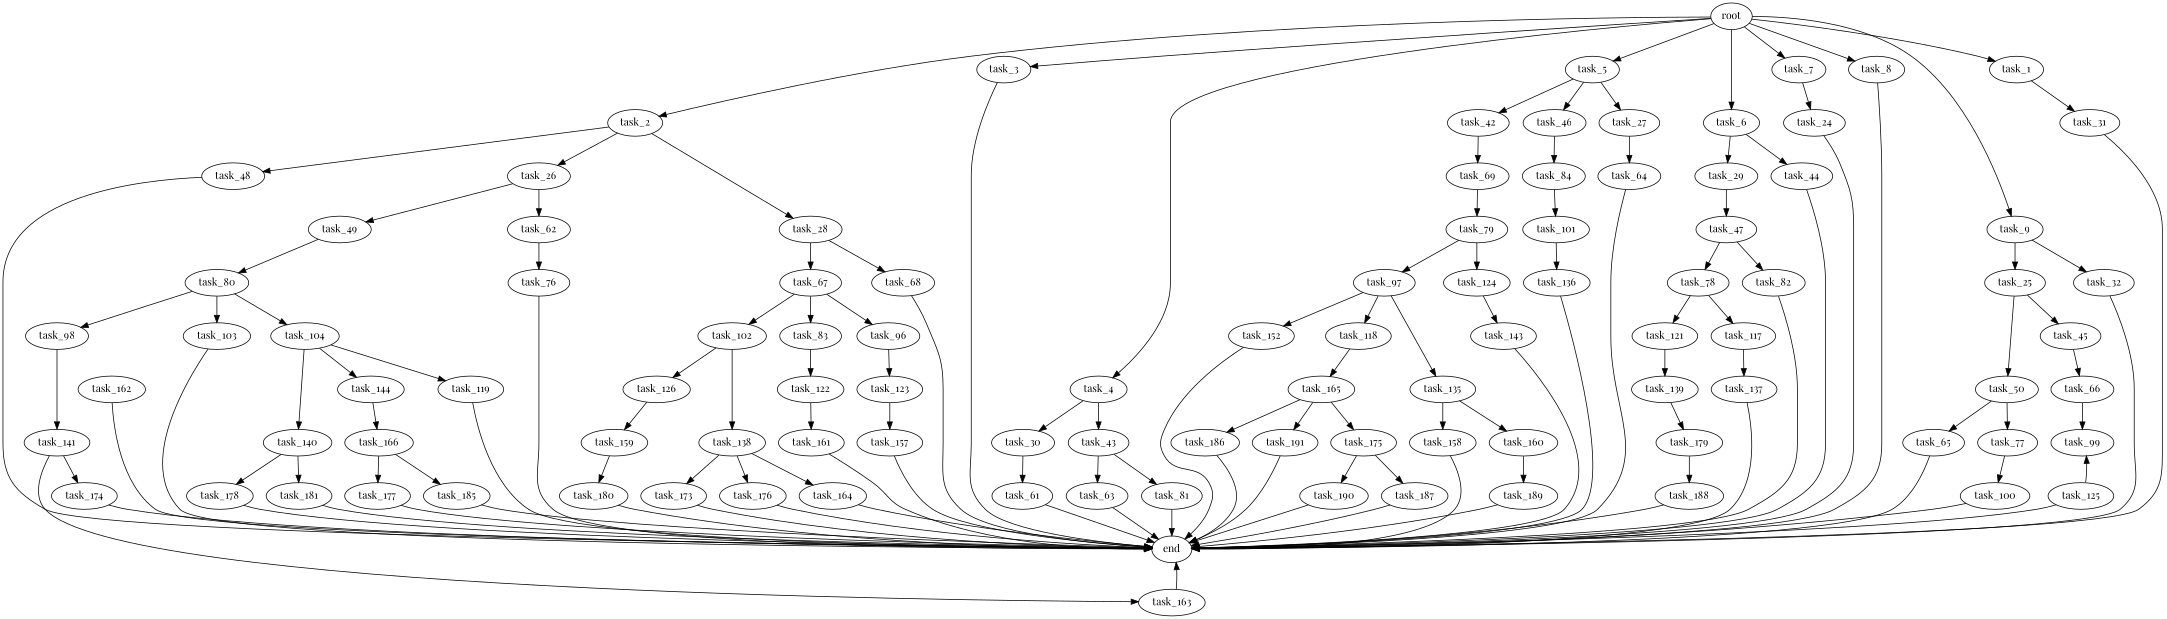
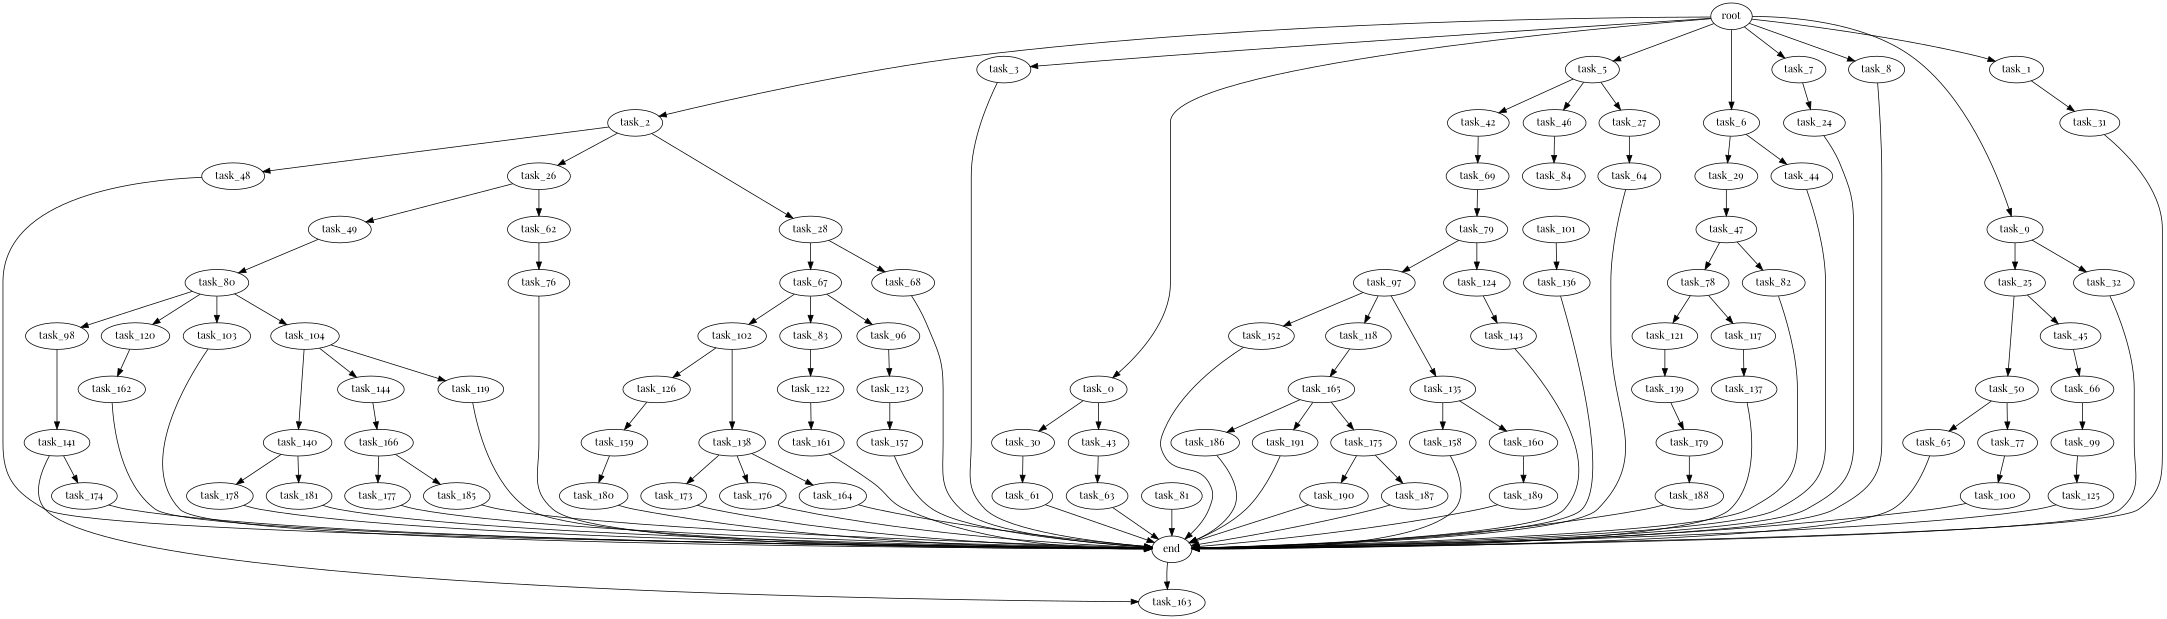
edge "task_84" -> "task_101": removed
node "task_120": added
node "task_4": label "task_4" -> "task_0"
edge "task_43" -> "task_81": removed
edge "task_125" -> "task_99": reversed
edge "task_163" -> "end": reversed
